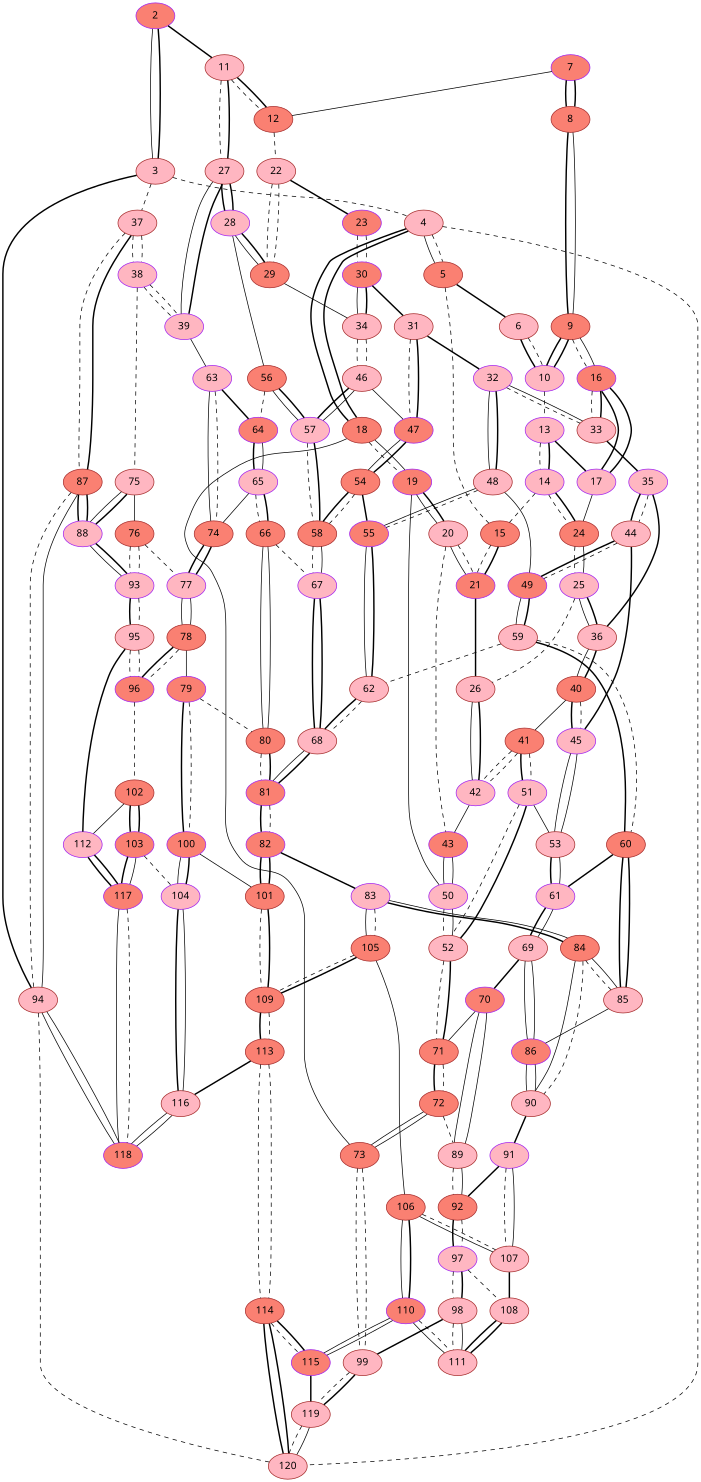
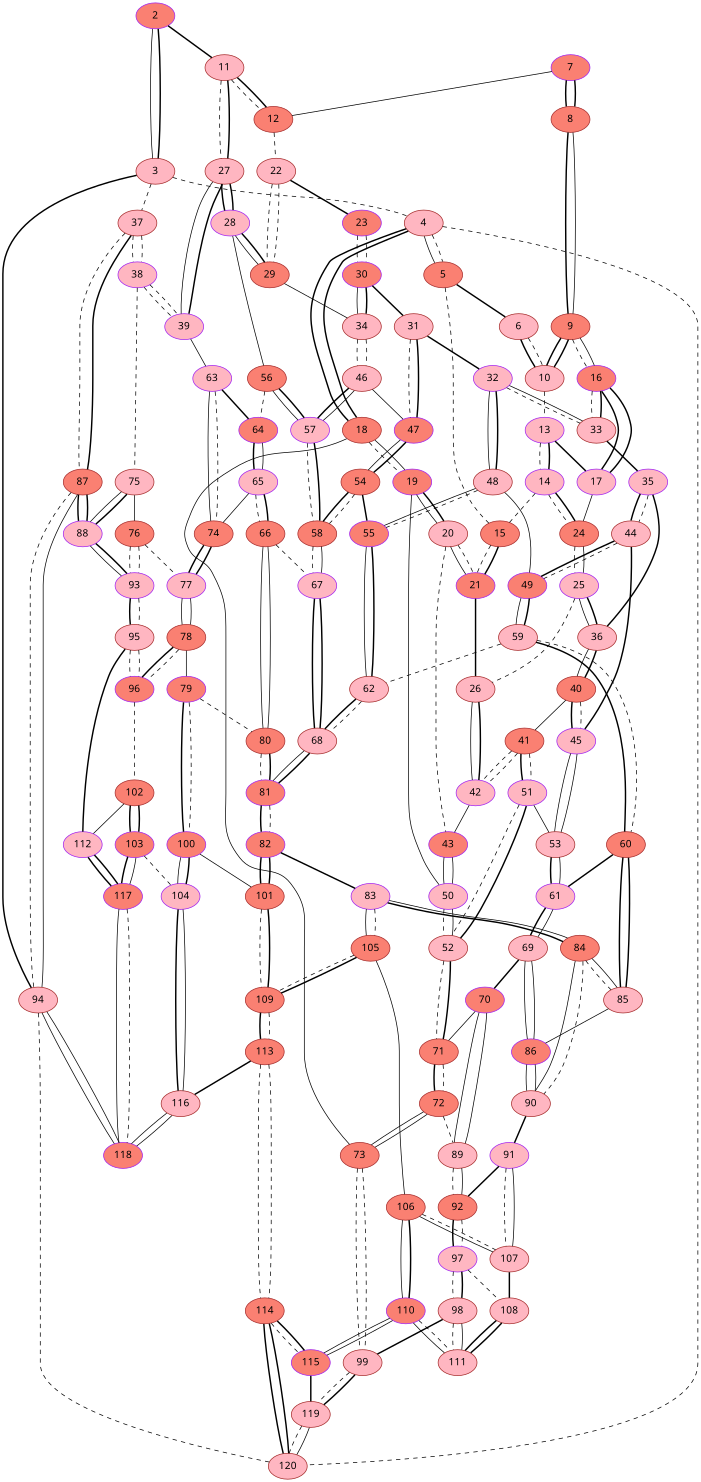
node "10": color purple -> brown
